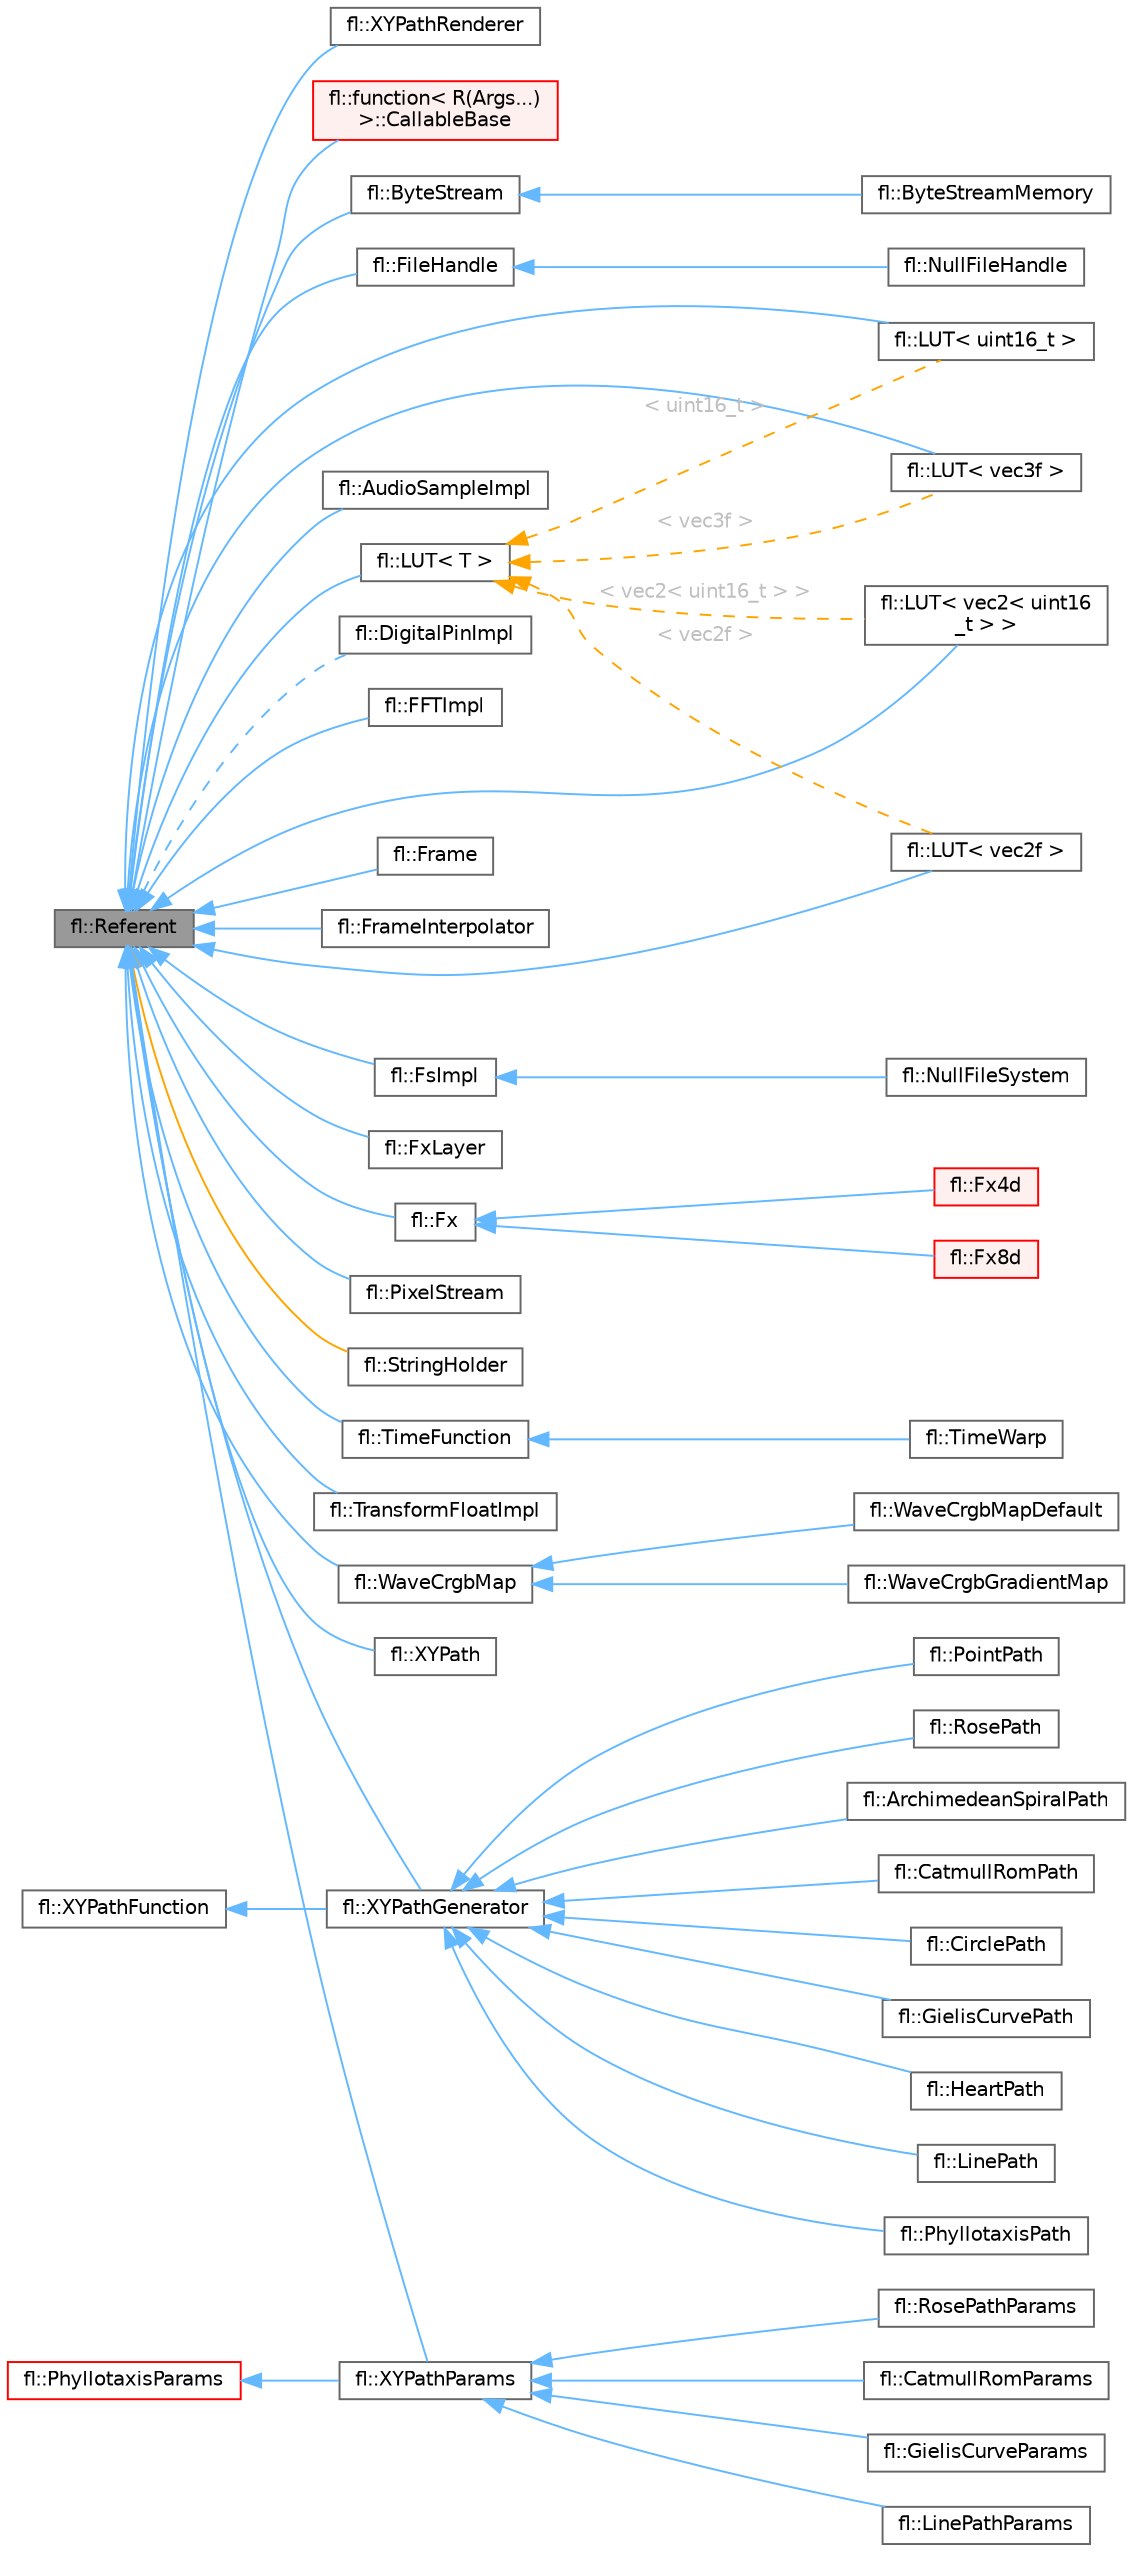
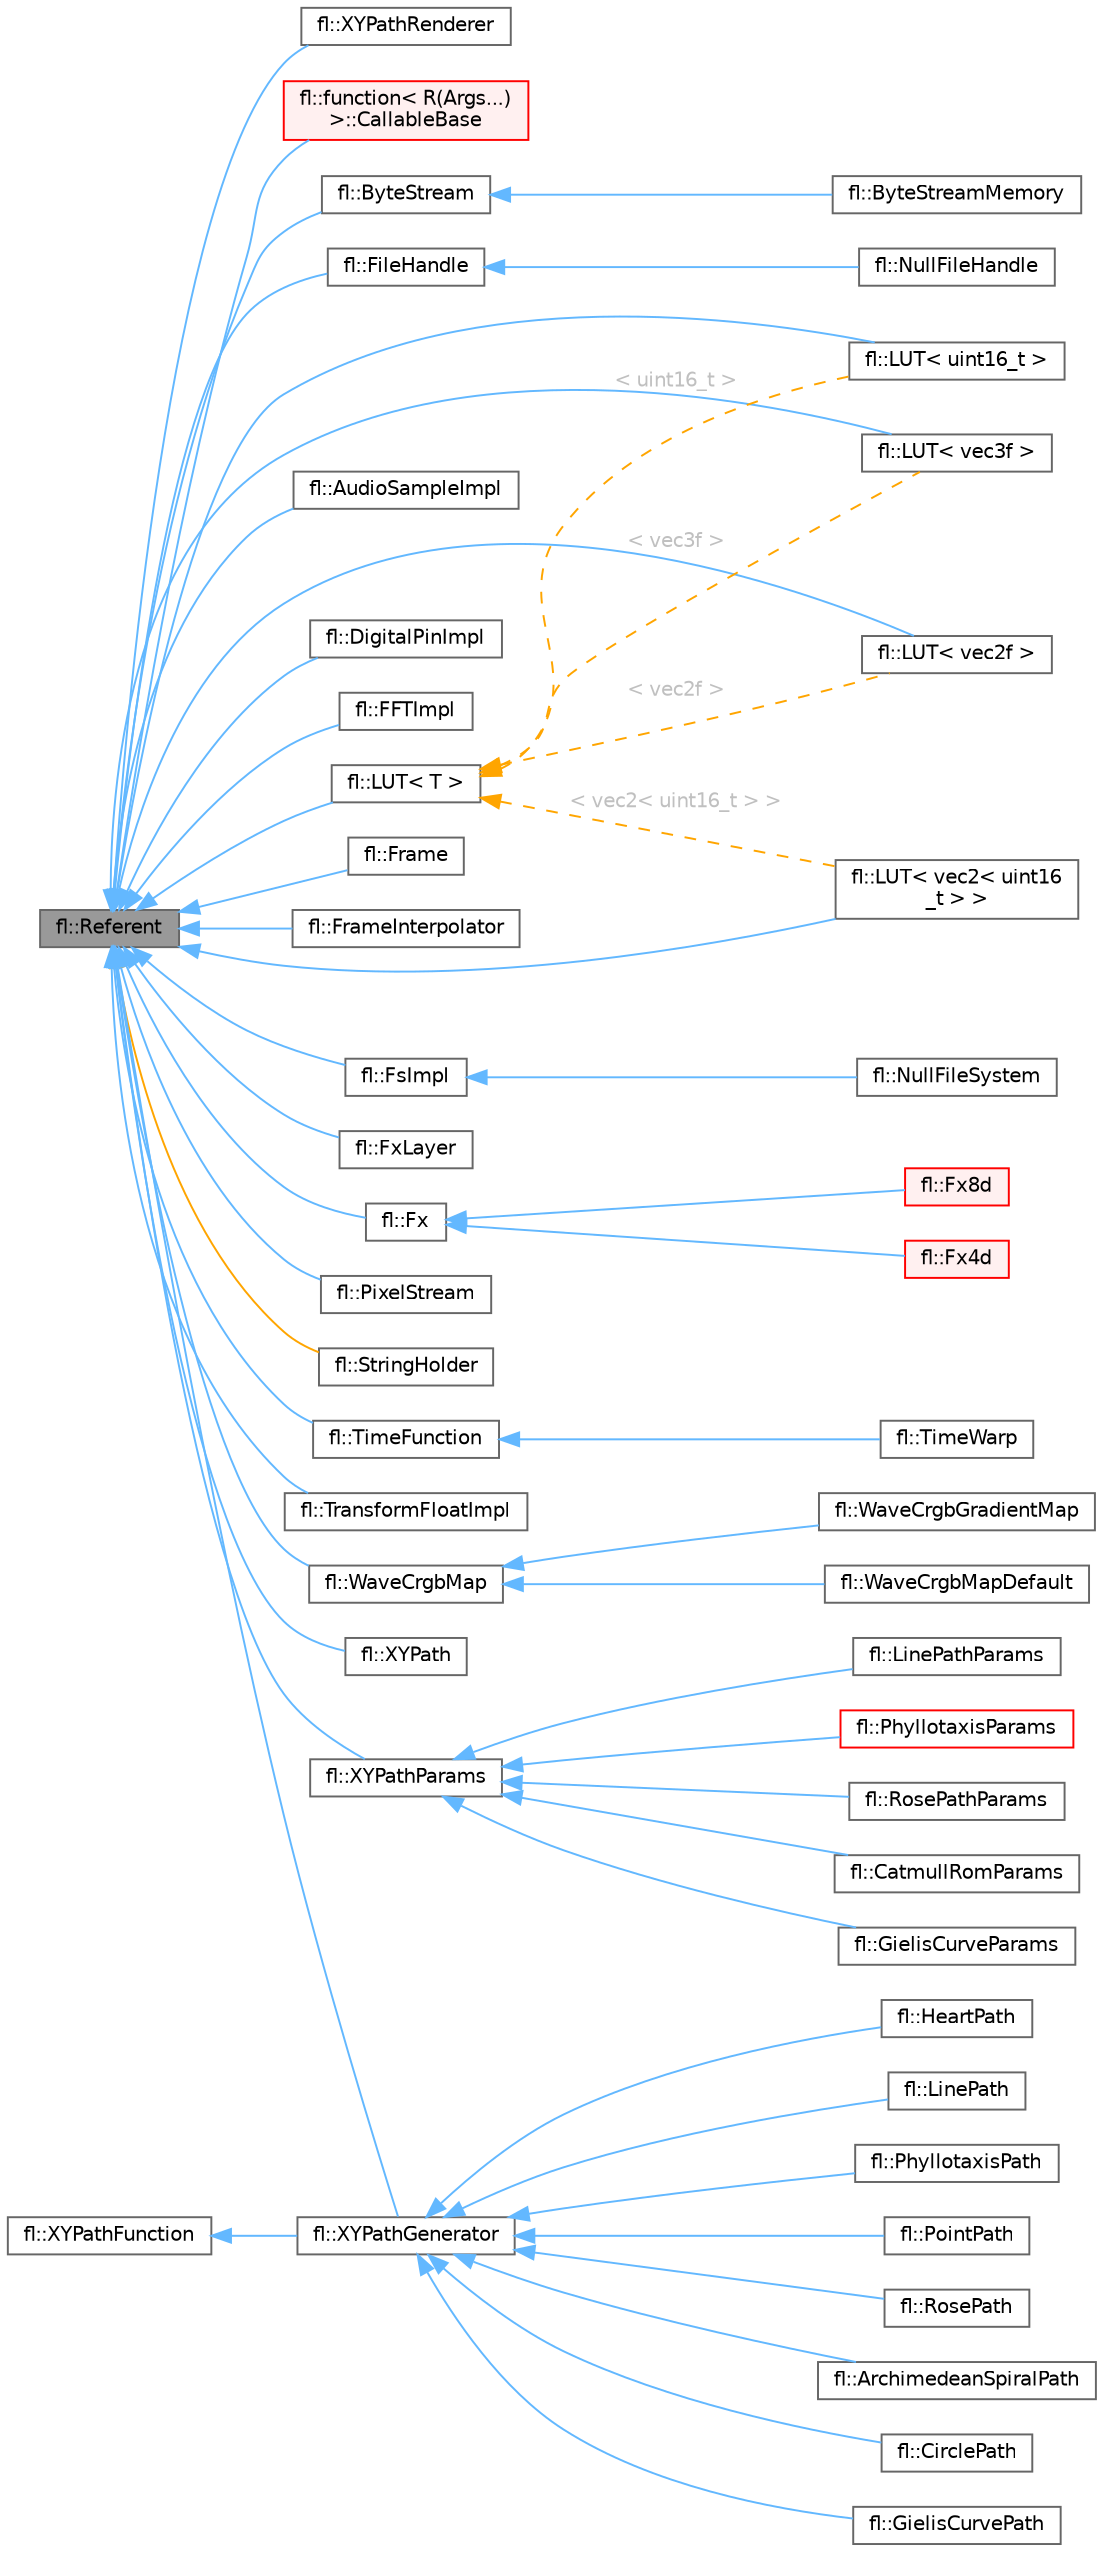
edge "fl::DigitalPinImpl" -> "fl::Referent": style dashed -> solid
node "fl::CatmullRomPath": removed
edge "fl::XYPathParams" -> "fl::PhyllotaxisParams": reversed
